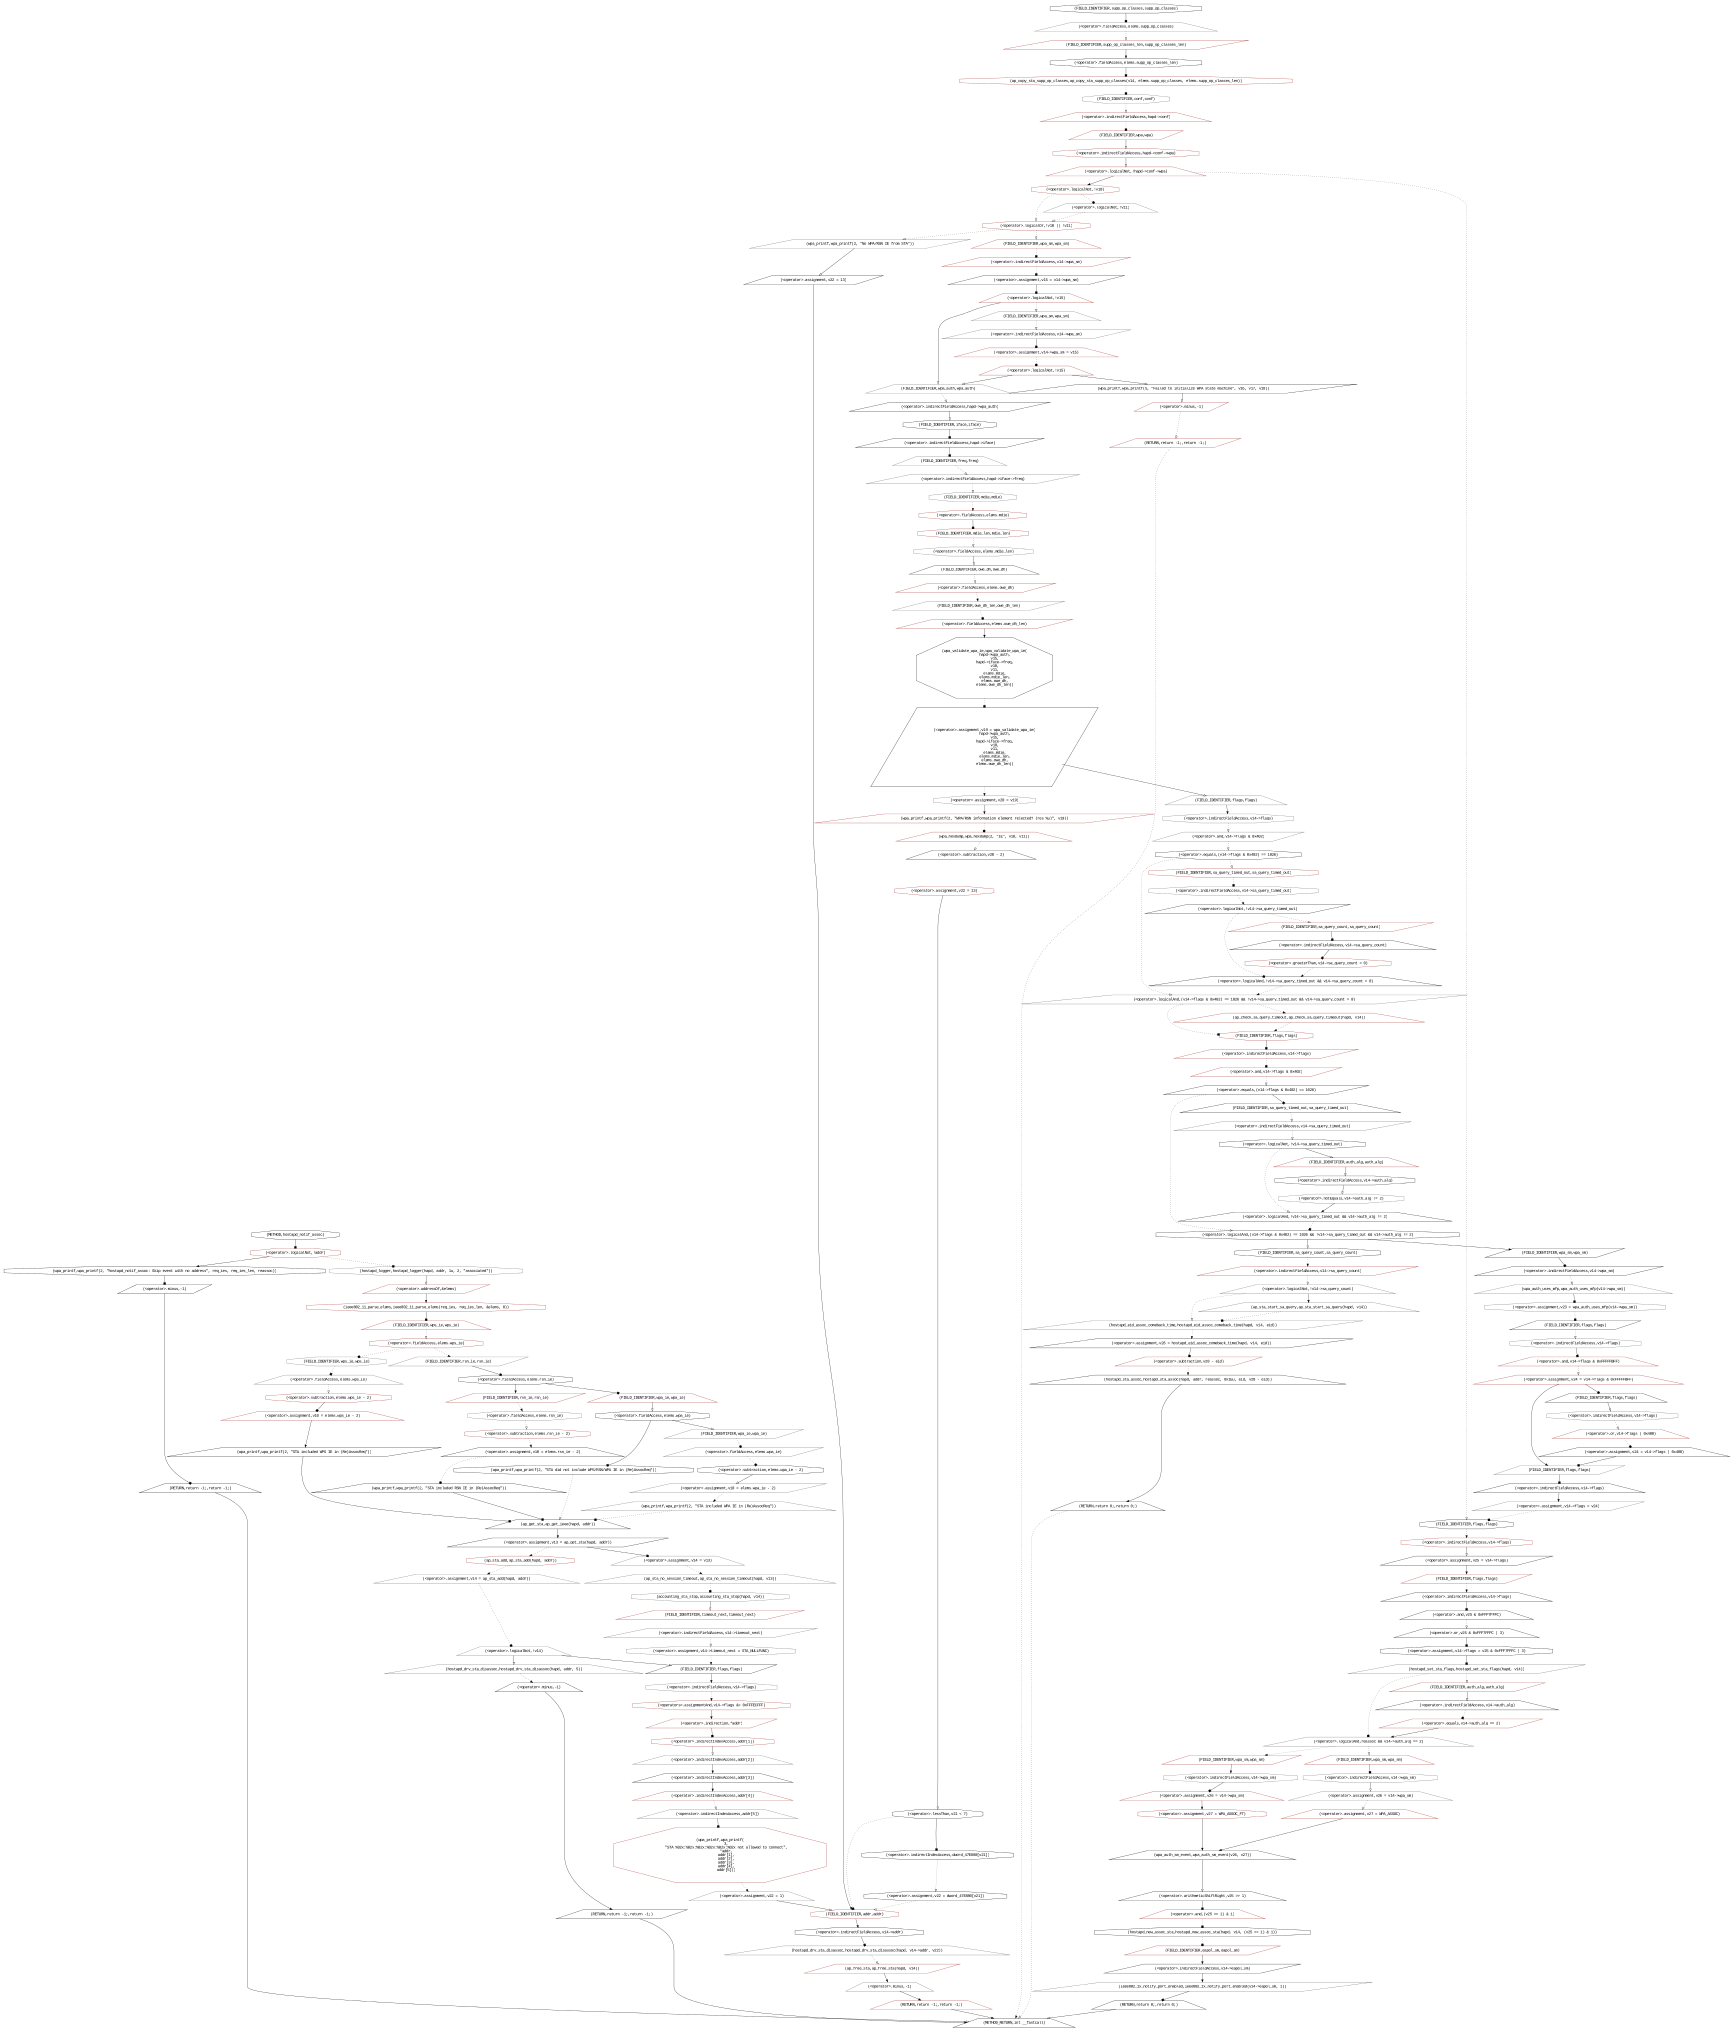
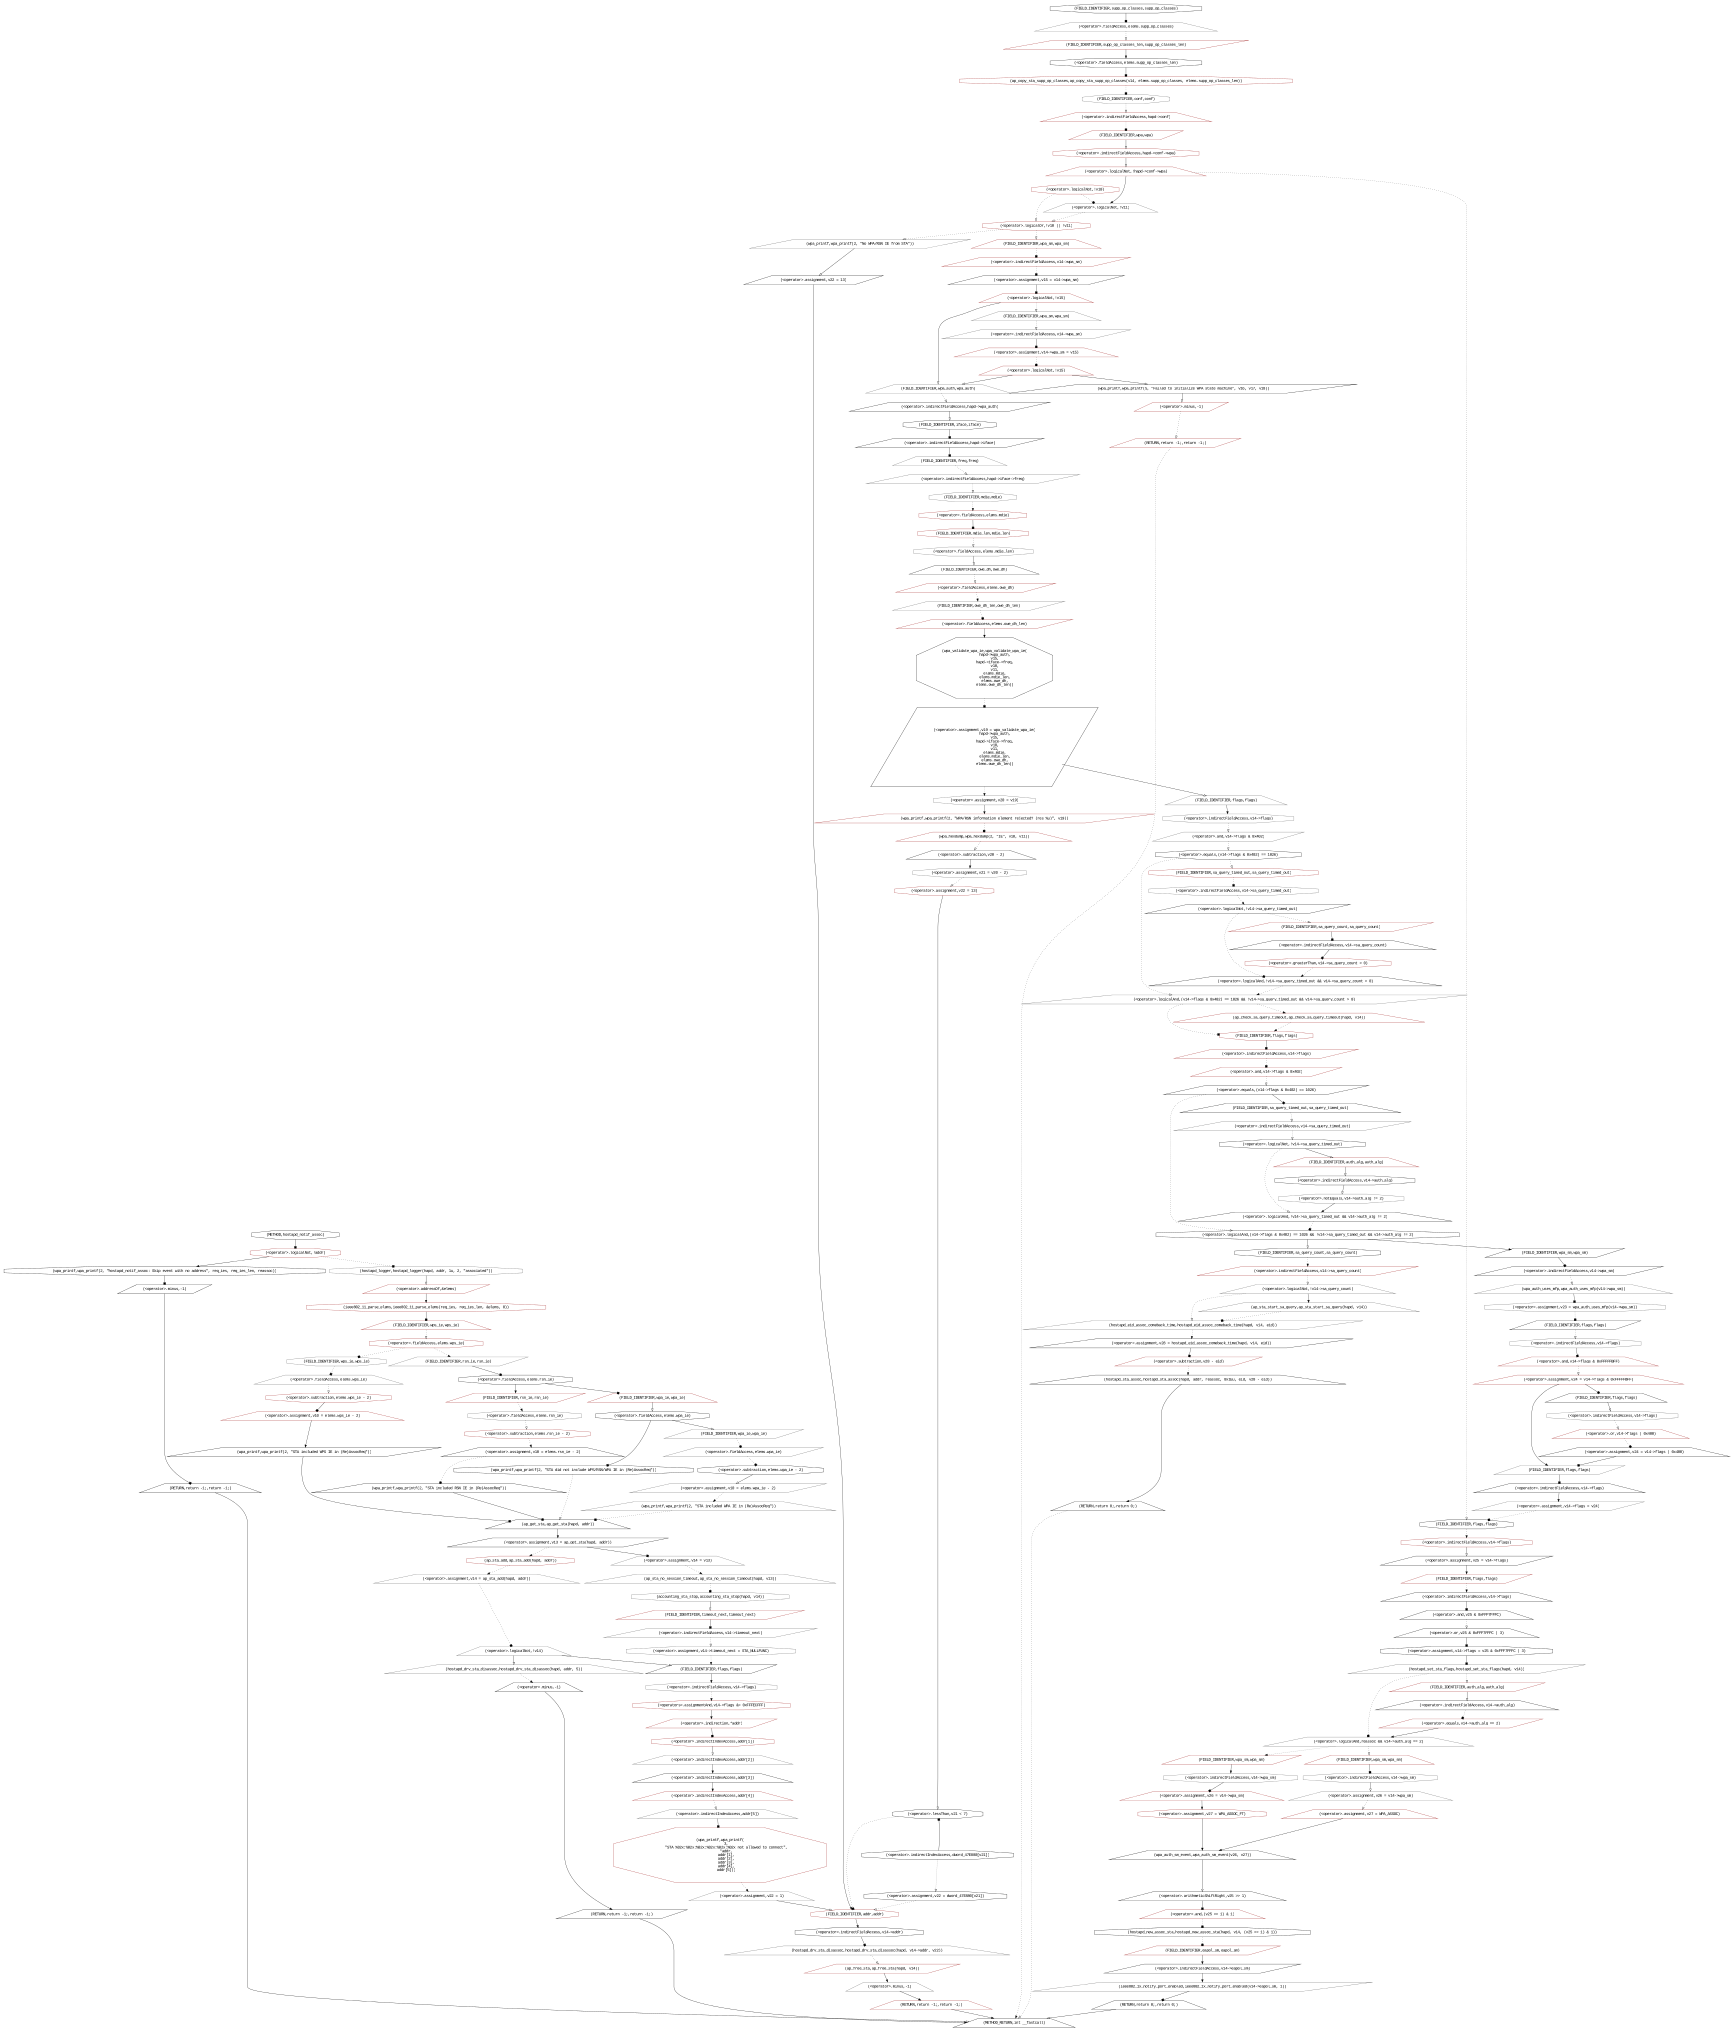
edge "(<operator>.logicalNot,!hapd->conf->wpa)" -> "(<operator>.logicalNot,!v10)": now "(<operator>.logicalNot,!hapd->conf->wpa)" -> "(<operator>.logicalNot,!v11)"
node "(<operator>.assignment,v21 = v20 - 2)": added
node "(ap_get_sta,ap_get_ieee(hapd, addr))": label "(ap_get_sta,ap_get_ieee(hapd, addr))" -> "(ap_get_sta,ap_get_sta(hapd, addr))"
edge "(FIELD_IDENTIFIER,timeout_next,timeout_next)" -> "(<operator>.indirectFieldAccess,v14->timeout_next)": added
edge "(<operator>.lessThan,v21 < 7)" -> "(<operator>.indirectIndexAccess,dword_47E880[v21])": reversed
